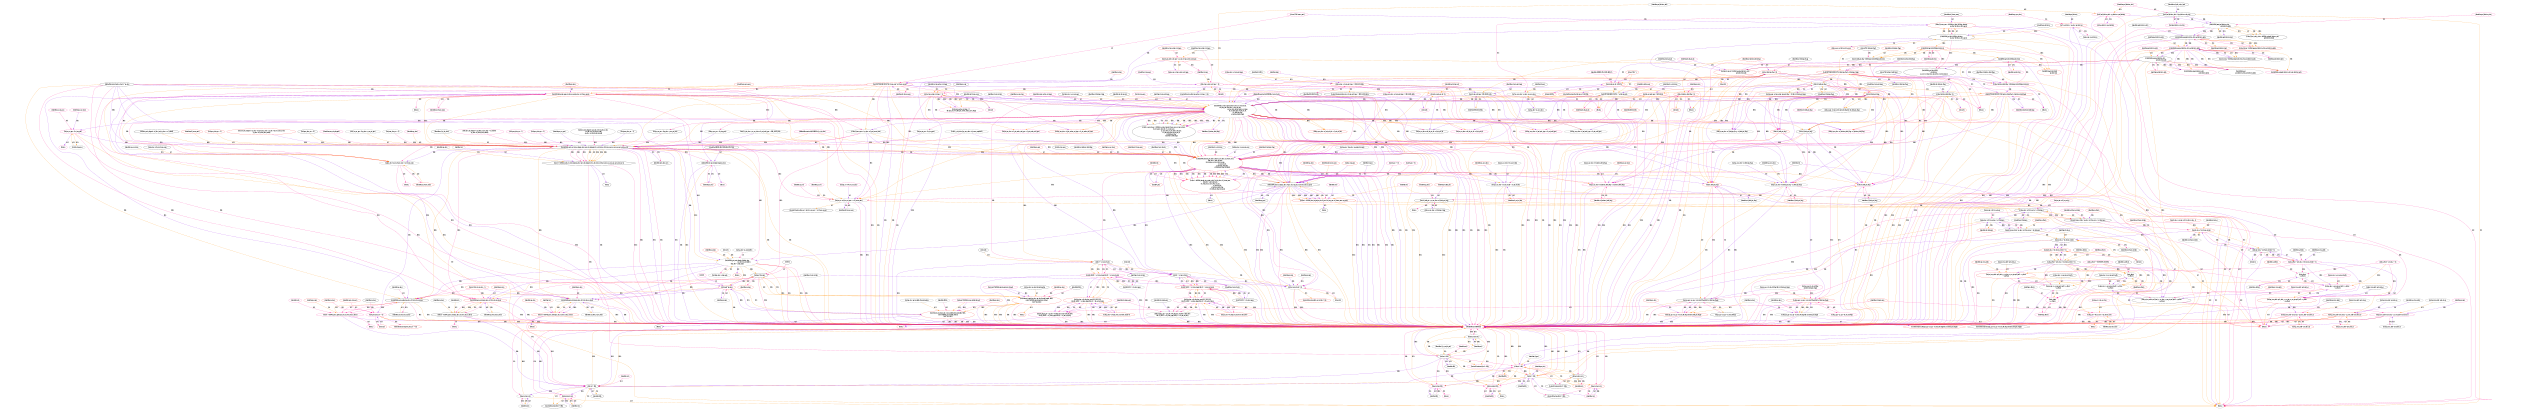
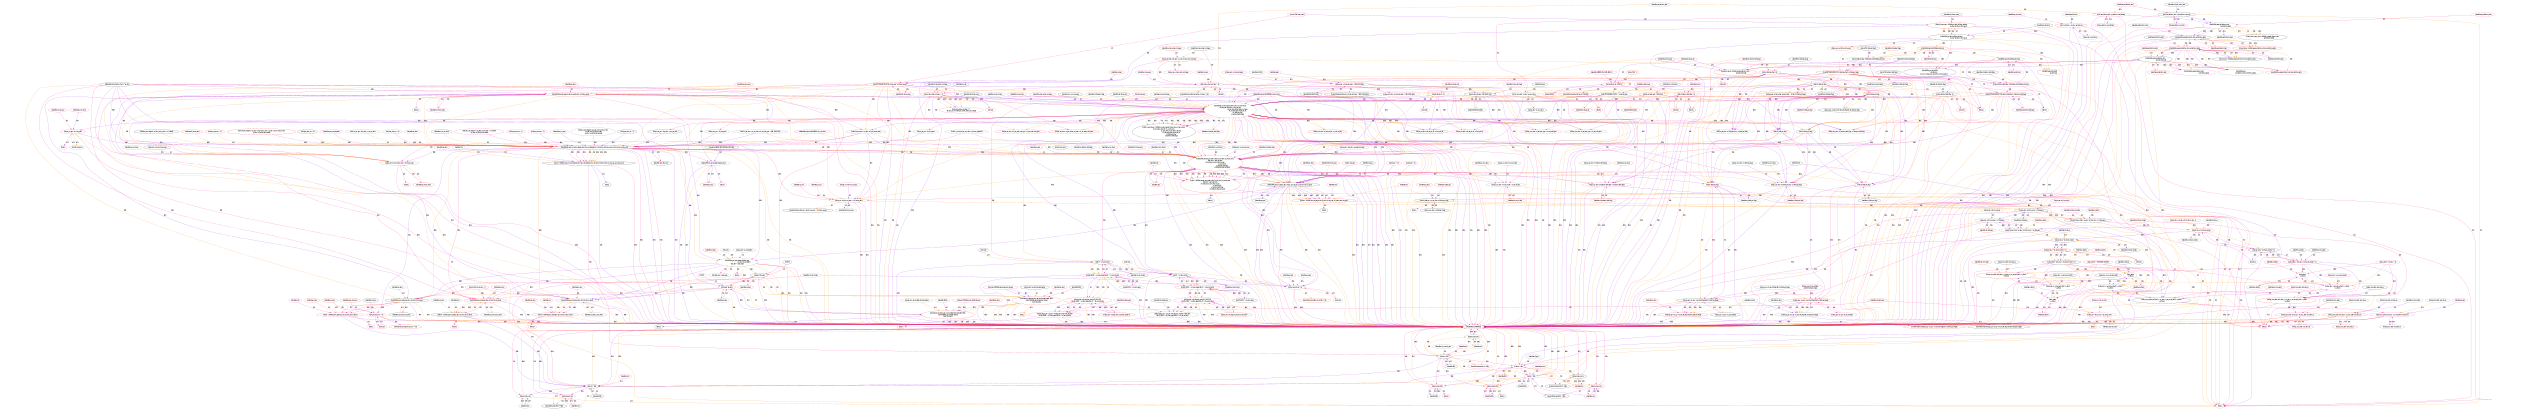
edge "(Call,u1_pic_order_cnt_type = ps_seq->u1_pic_order_cnt_type)" -> "(Identifier,i_temp)": now "(Call,u1_pic_order_cnt_type = ps_seq->u1_pic_order_cnt_type)" -> "(Call,u1_pic_order_cnt_type == 0)"
node "(Call,u4_create_pic_id = 0)": label "(Call,u4_create_pic_id = 0)" -> "(Call,u4_idr_pic_id = 0)"
